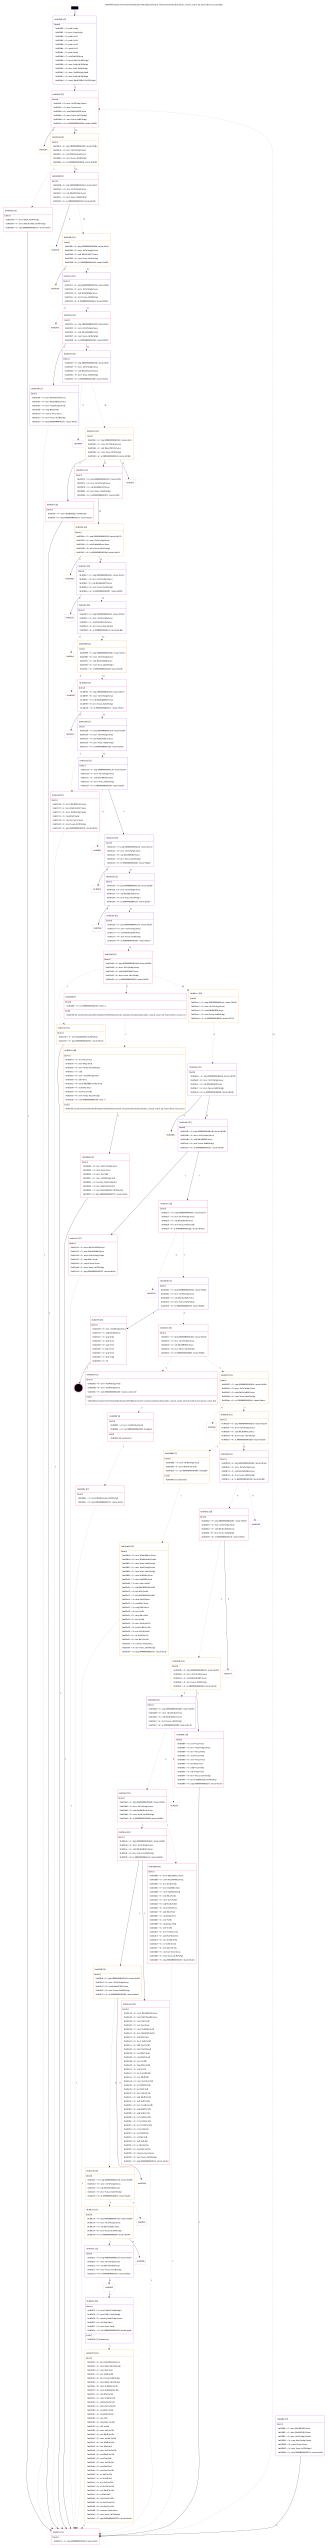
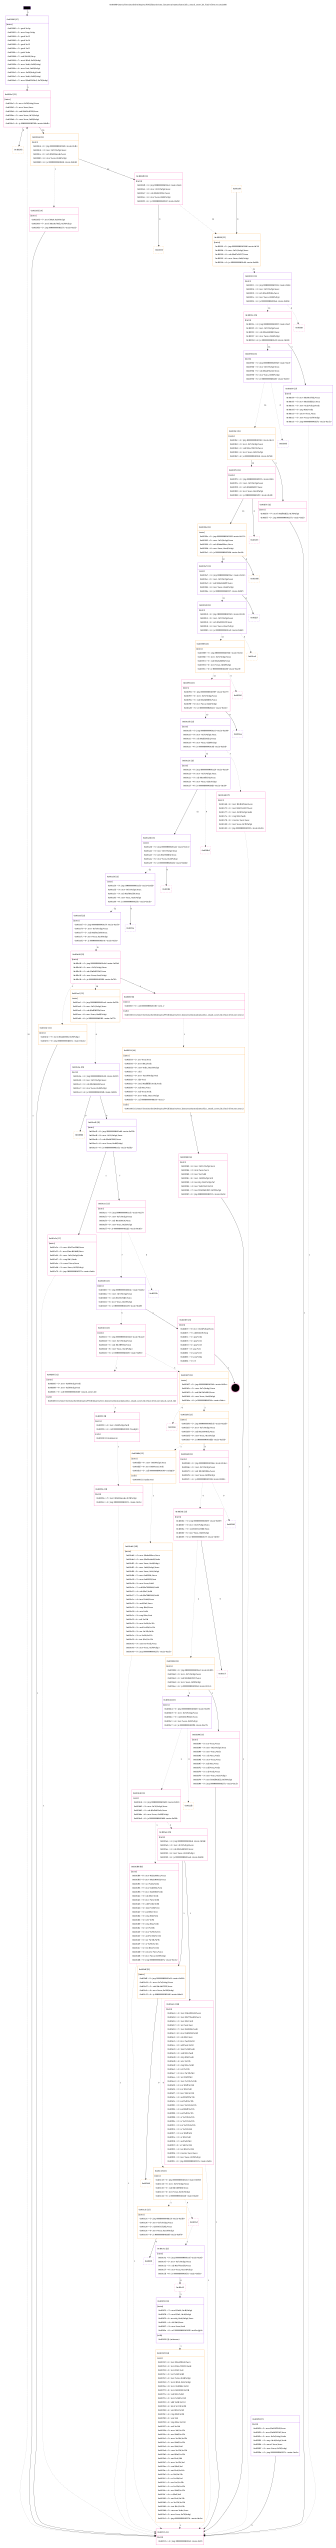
edge "0x4018f8 [25]" -> "0x401c88": reversed
edge "0x40195c [25]" -> "0x401d7c": now "0x401975 [25]" -> "0x401d7c"
edge "0x401c31 [25]" -> "0x401c4a [25]": now "0x4022ef" -> "0x401c4a [25]"
